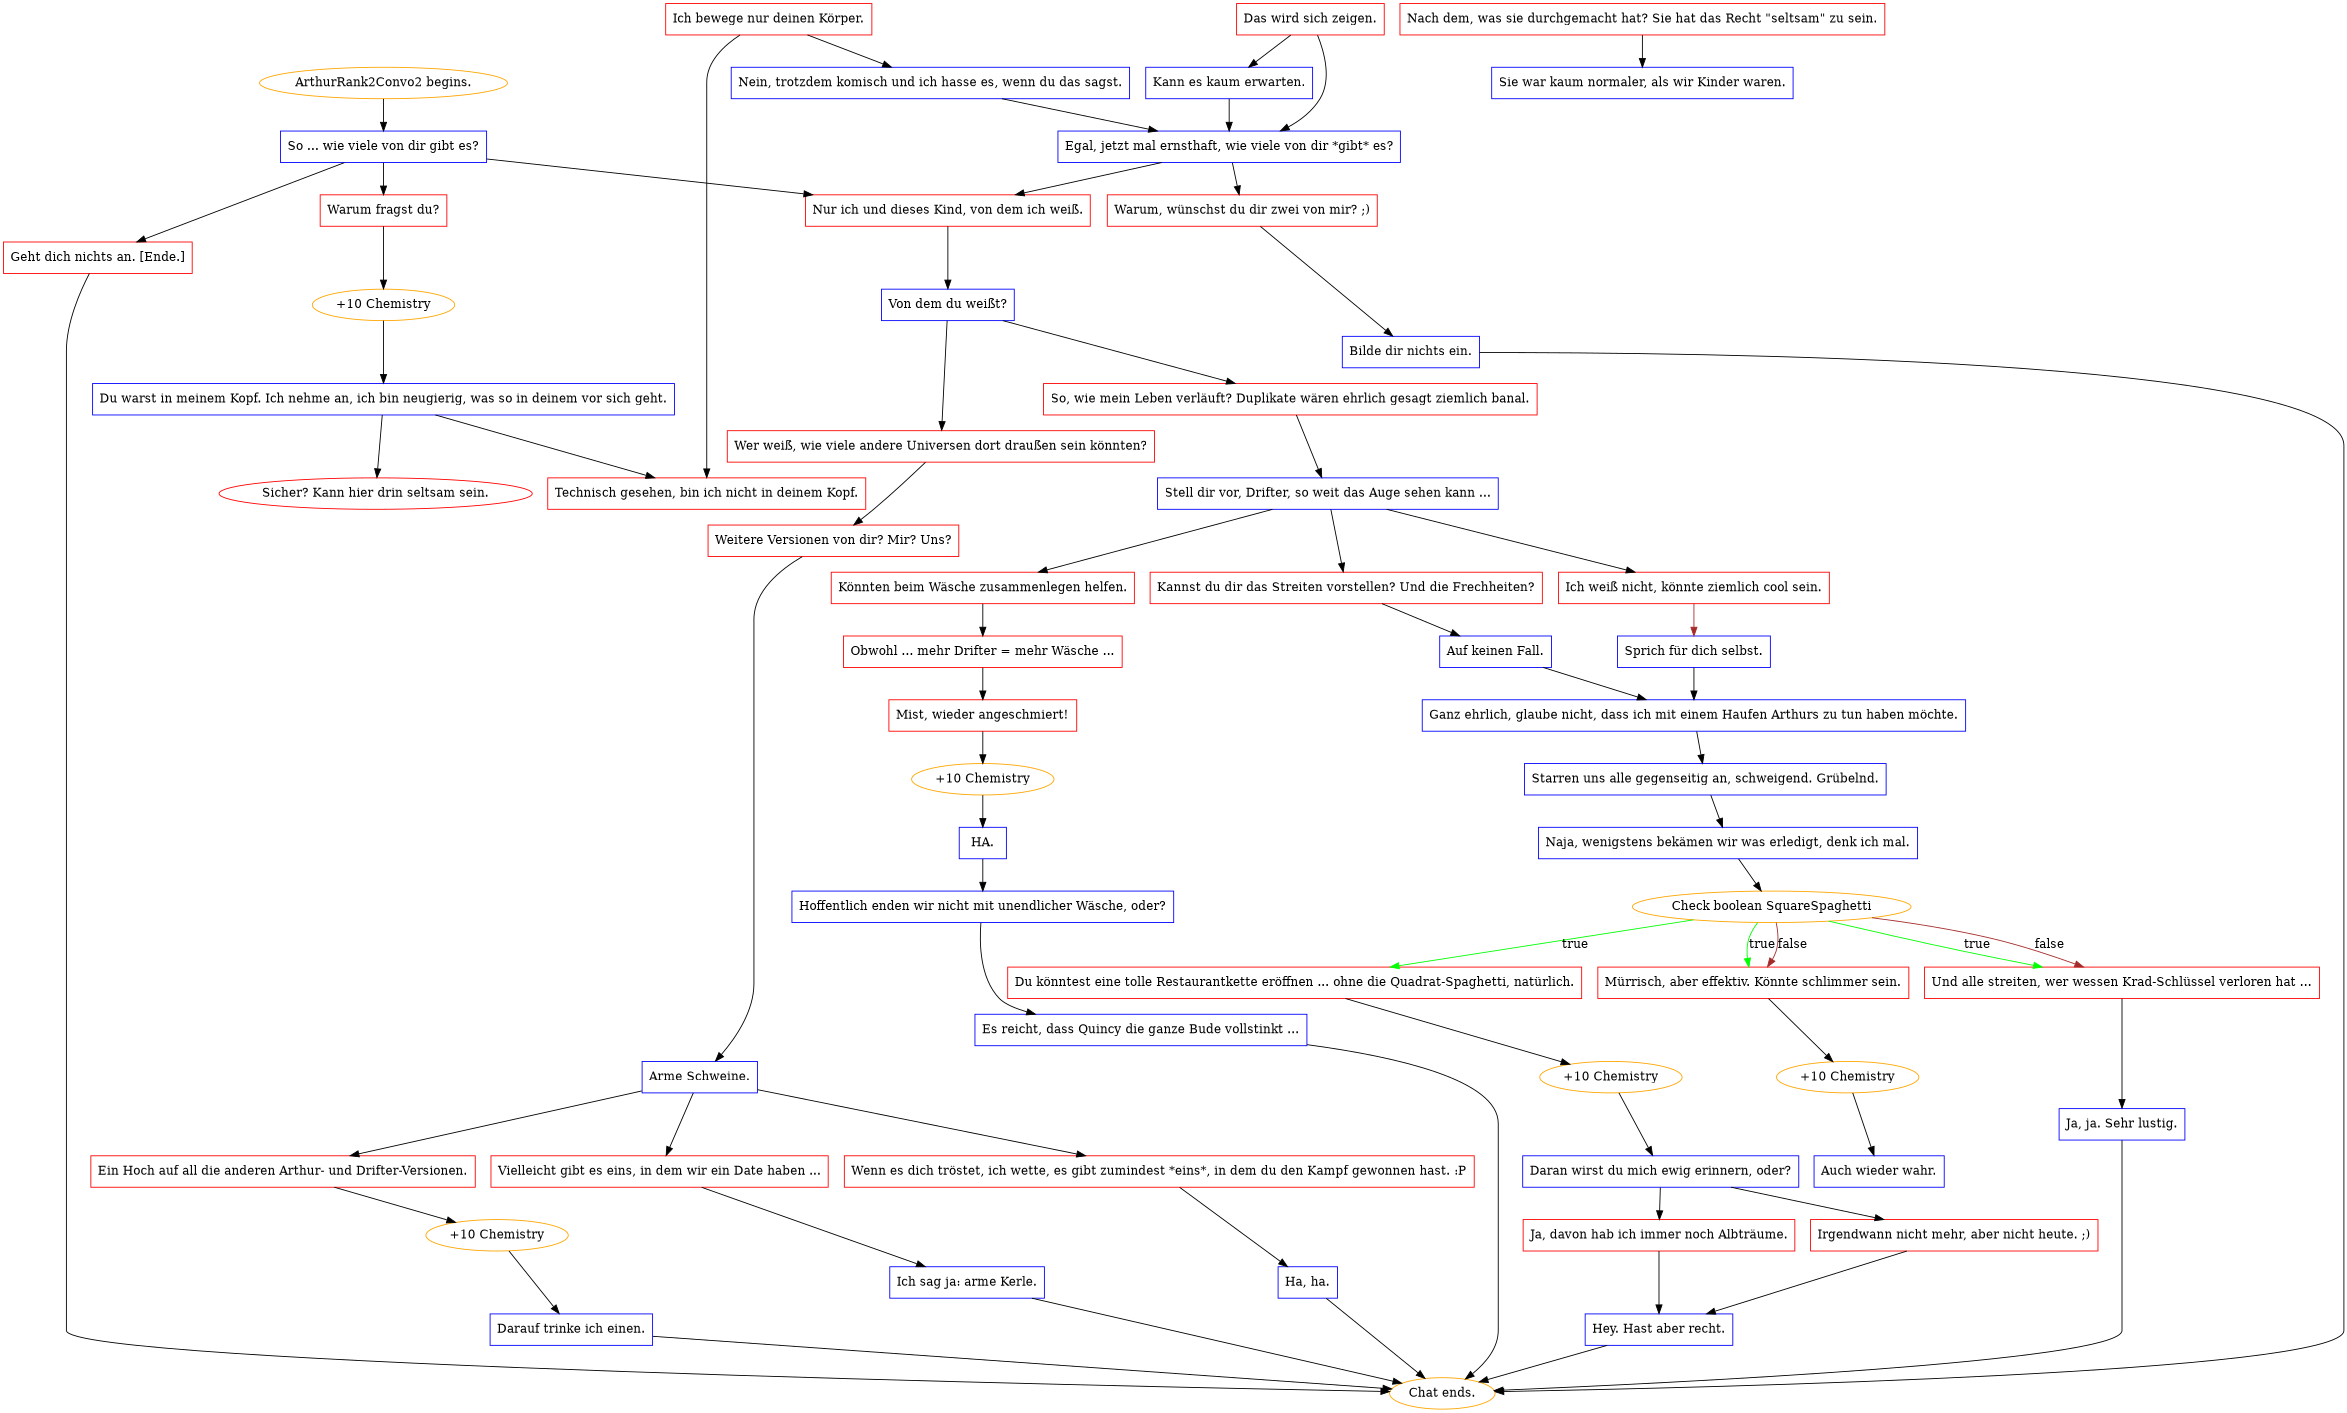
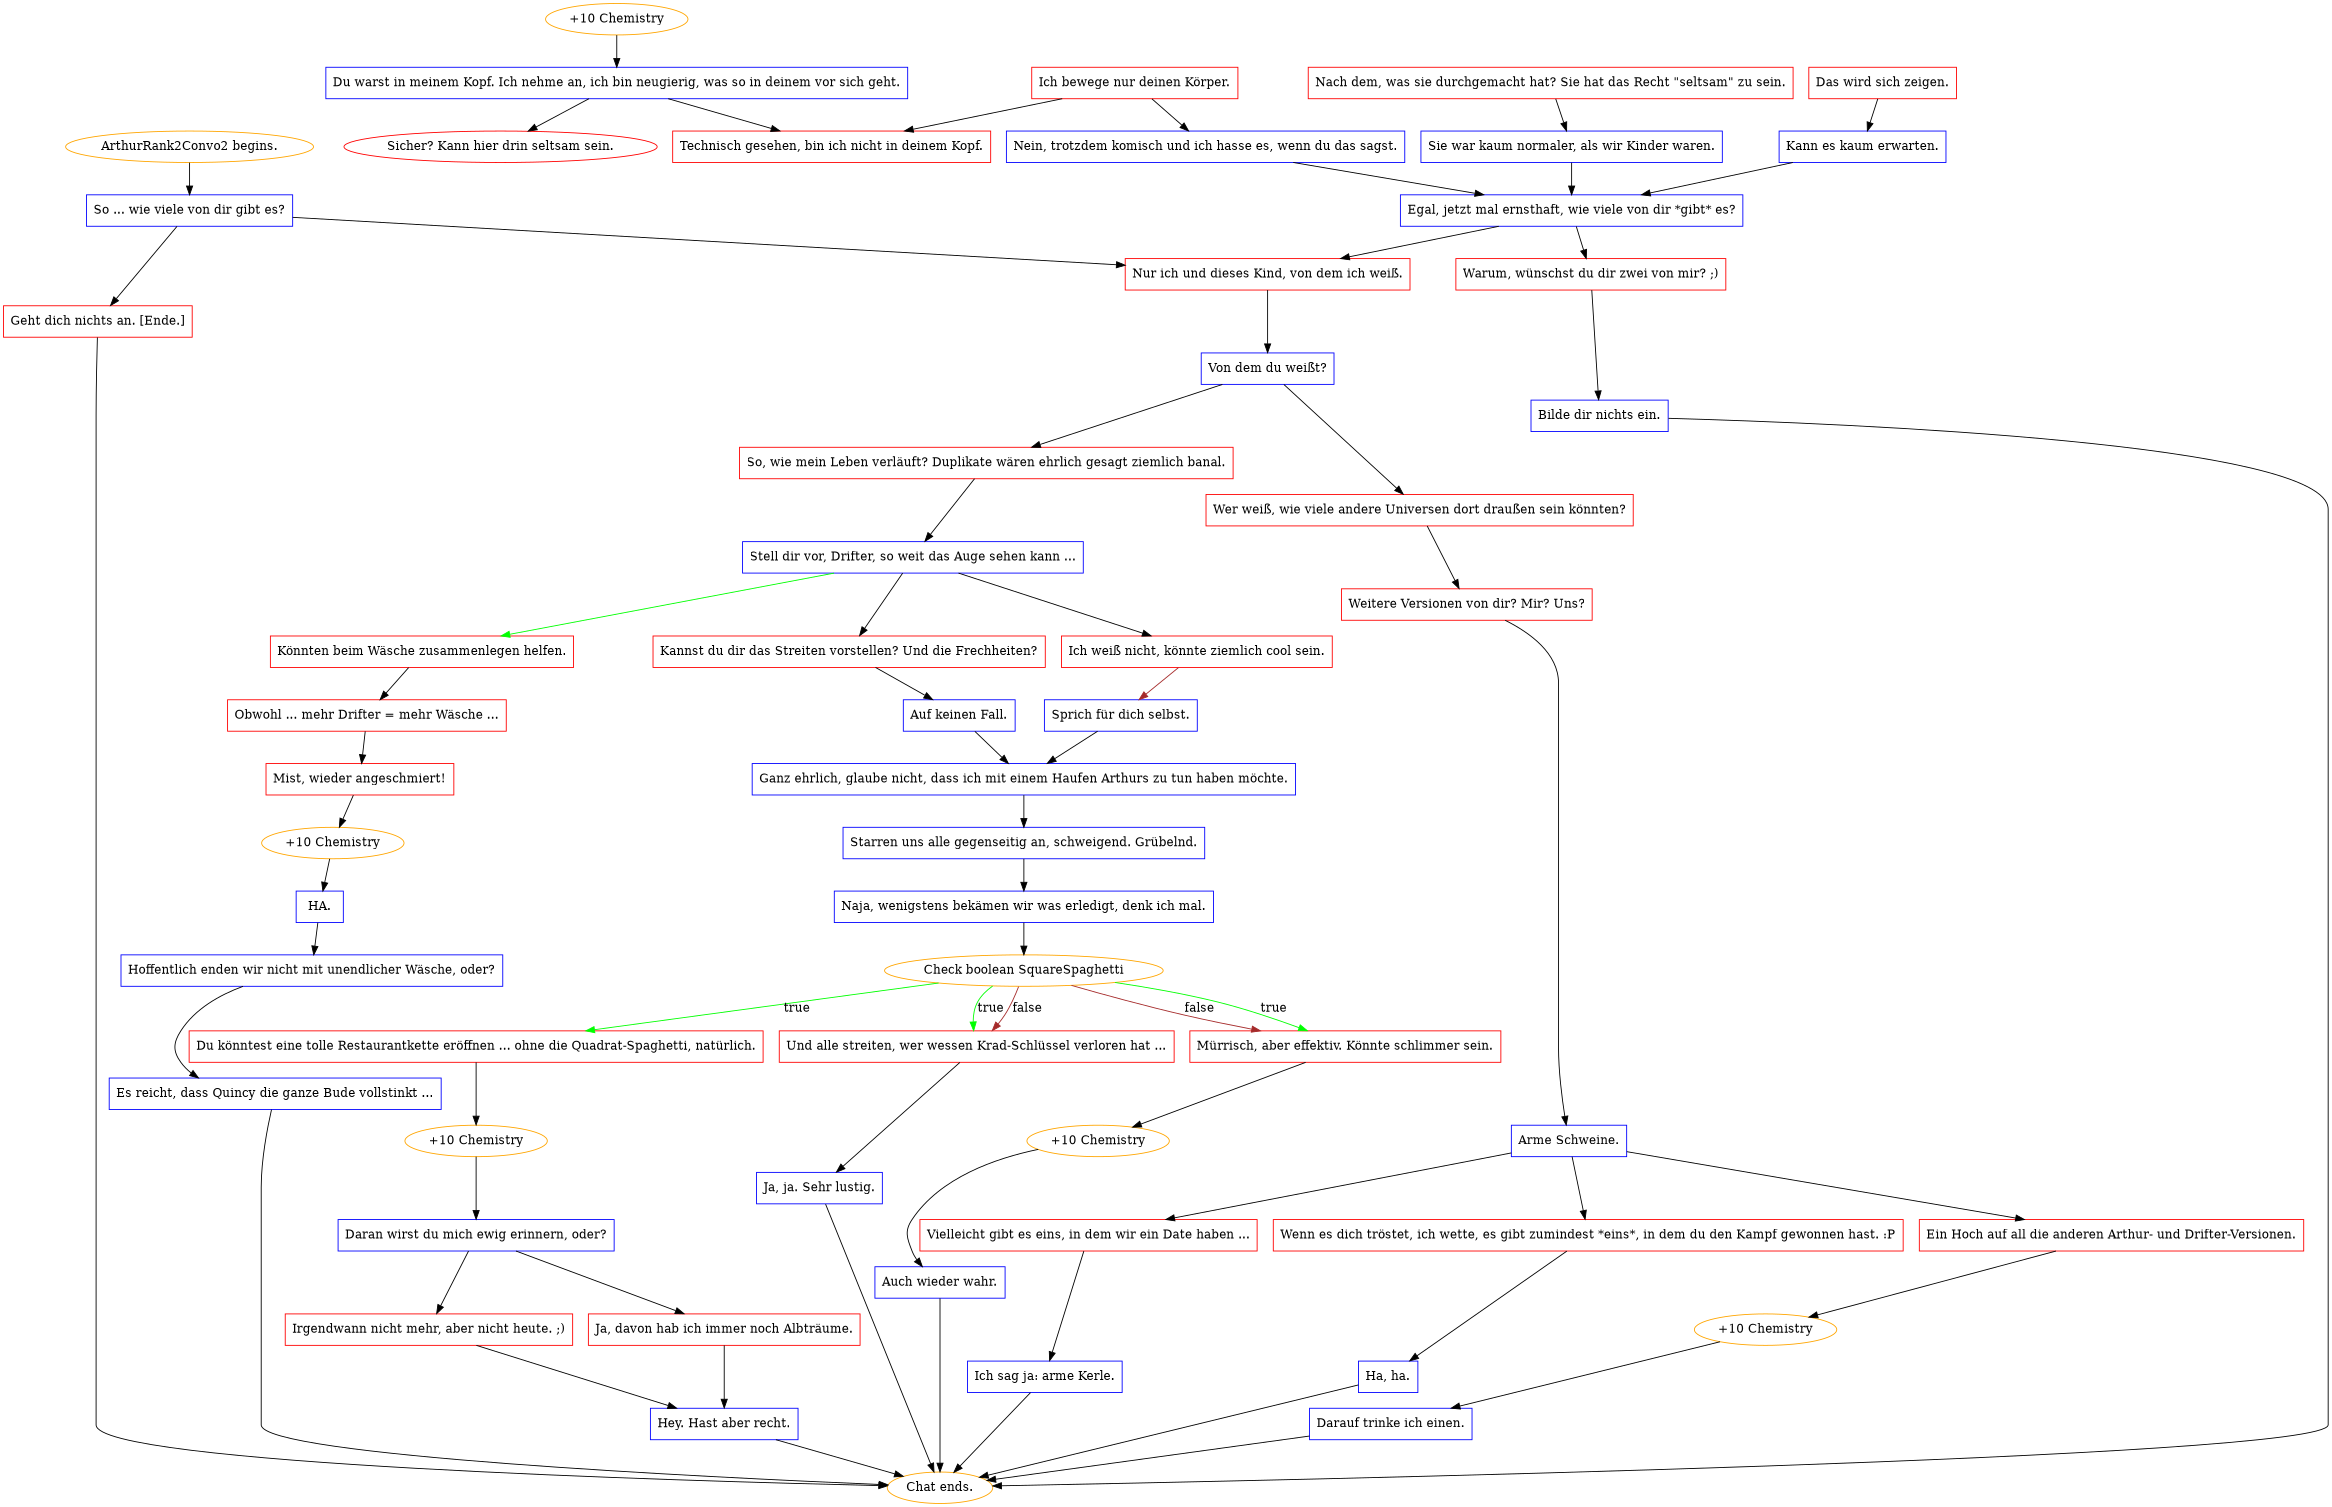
edge "Das wird sich zeigen." -> "Egal, jetzt mal ernsthaft, wie viele von dir *gibt* es?": now "Sie war kaum normaler, als wir Kinder waren." -> "Egal, jetzt mal ernsthaft, wie viele von dir *gibt* es?"
node "Warum fragst du?": removed
edge "Stell dir vor, Drifter, so weit das Auge sehen kann ..." -> "Könnten beim Wäsche zusammenlegen helfen.": color black -> green
edge "Auch wieder wahr." -> "Chat ends.": added
